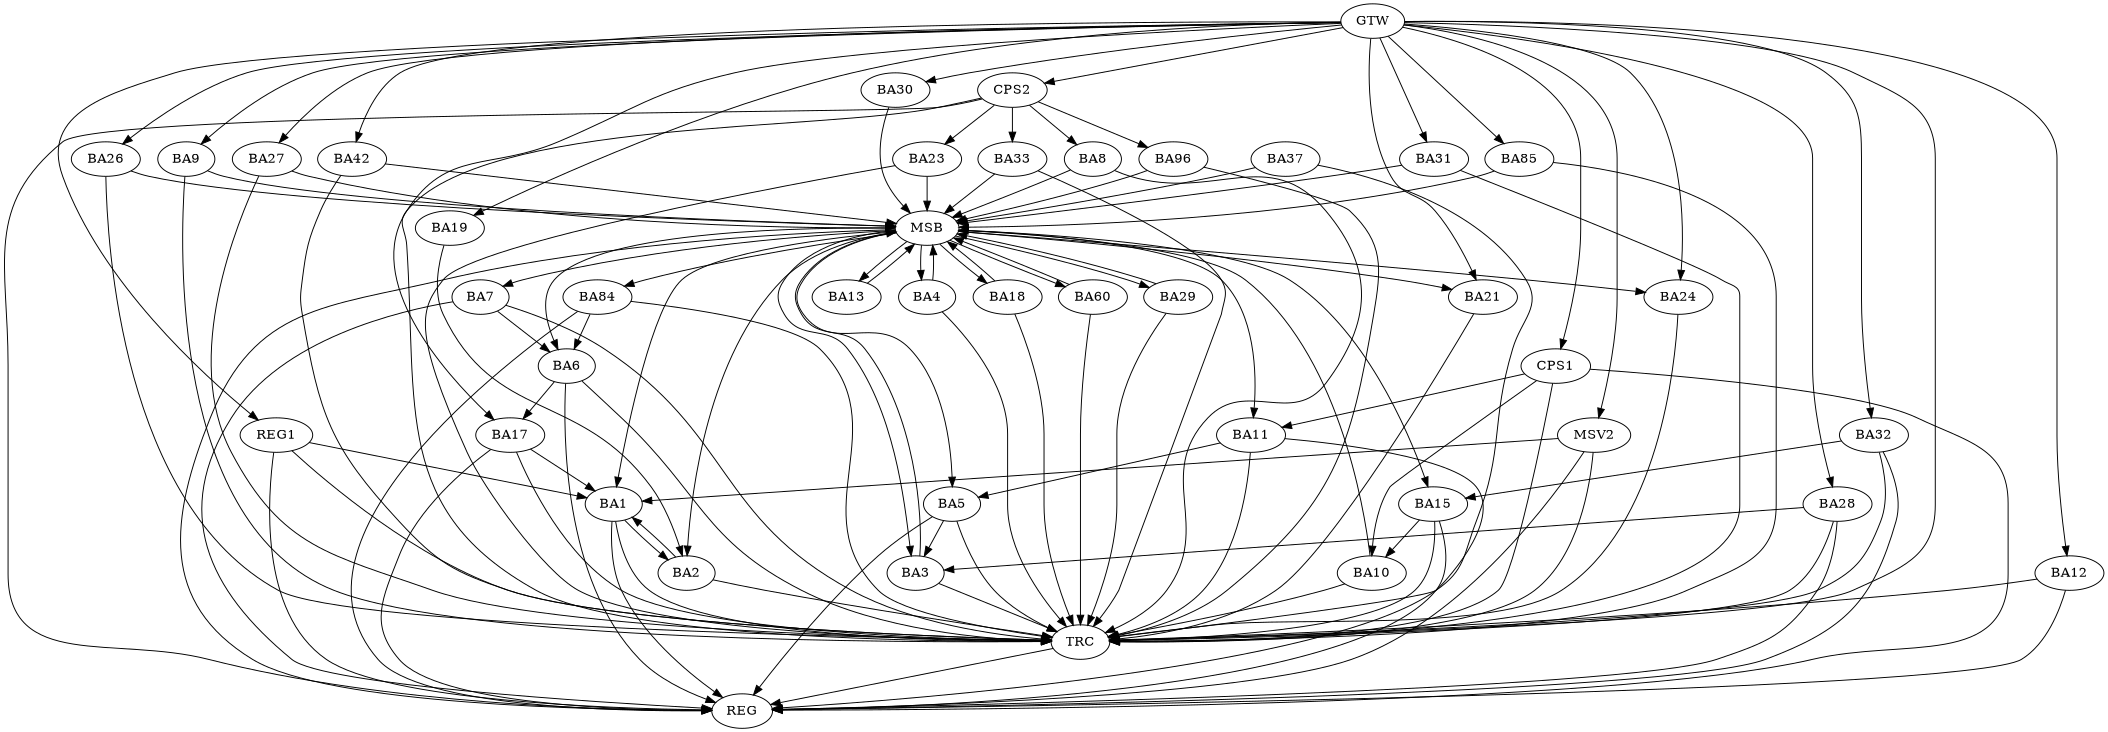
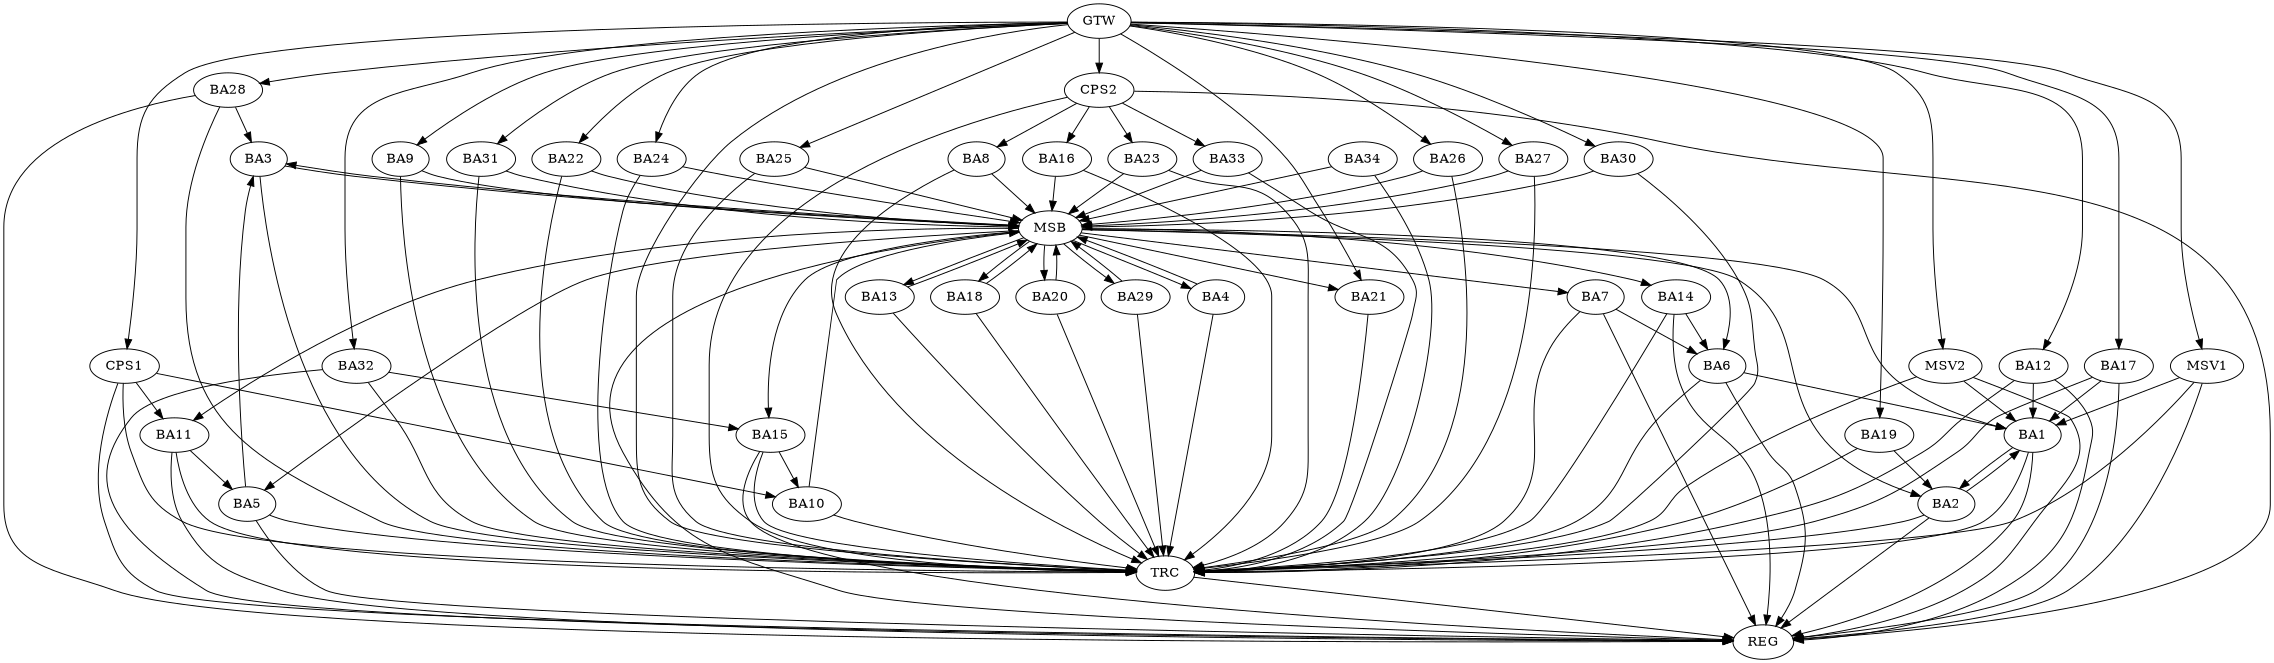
node "BA42": label "BA42" -> "BA22"
node "BA96": label "BA96" -> "BA16"
node "BA37": label "BA37" -> "BA34"
node "BA85": label "BA85" -> "BA25"
edge "MSB" -> "BA24": reversed
node "BA84": label "BA84" -> "BA14"
node "BA60": label "BA60" -> "BA20"
edge "BA12" -> "BA1": added
edge "BA6" -> "BA17": now "BA6" -> "BA1"
node "REG1": label "REG1" -> "MSV1"
edge "BA13" -> "TRC": added
edge "BA30" -> "TRC": added
edge "BA19" -> "TRC": added
edge "BA2" -> "REG": added
